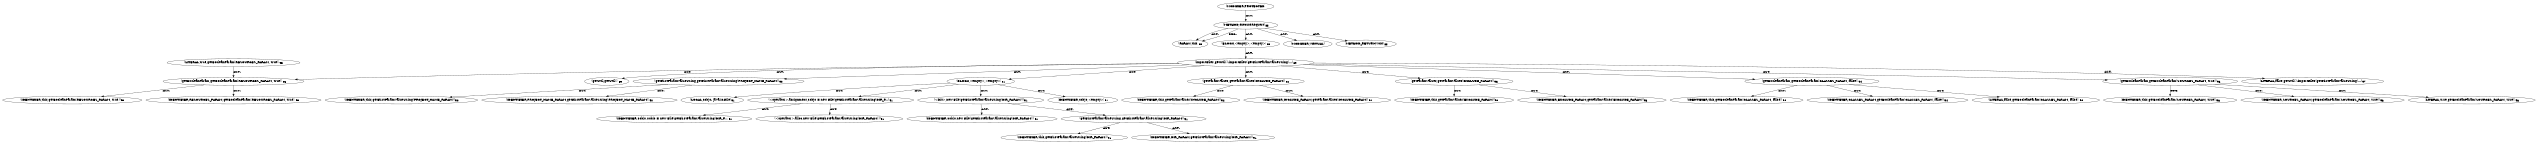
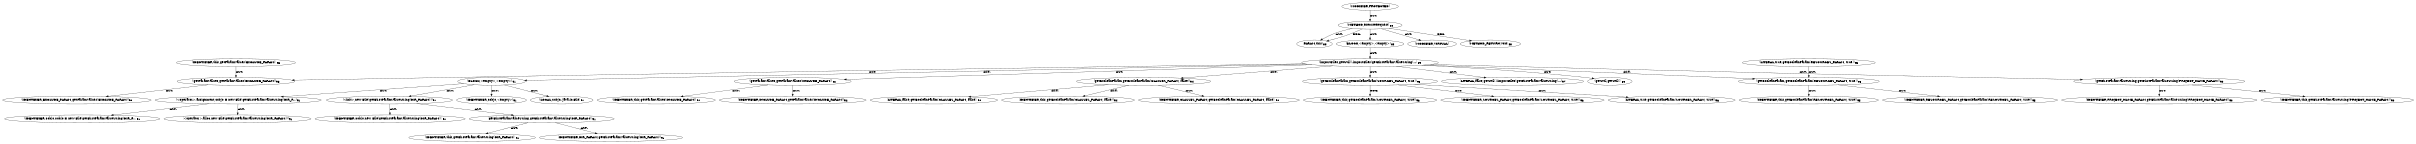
edge "(METHOD,executeRequest)" -> "(METHOD_RETURN,void)": label "AST: " -> "DDG: "
edge "(getParamValues,getParamValues(EXCLUDE_PARAM))" -> "(IDENTIFIER,this,getParamValues(EXCLUDE_PARAM))": reversed
